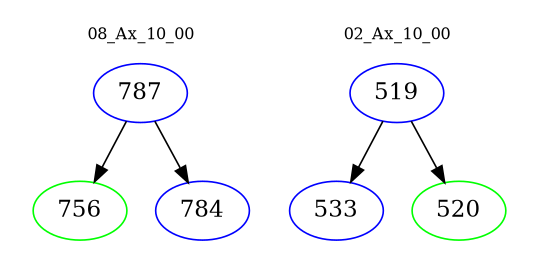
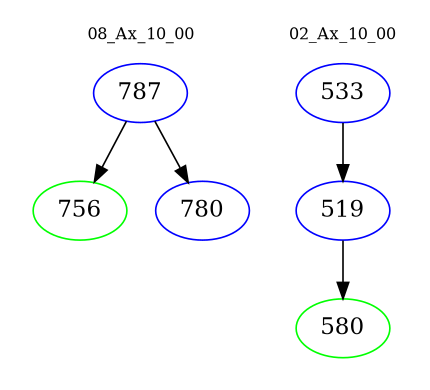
edge "519" -> "533": reversed
node "784": label "784" -> "780"
node "520": label "520" -> "580"
